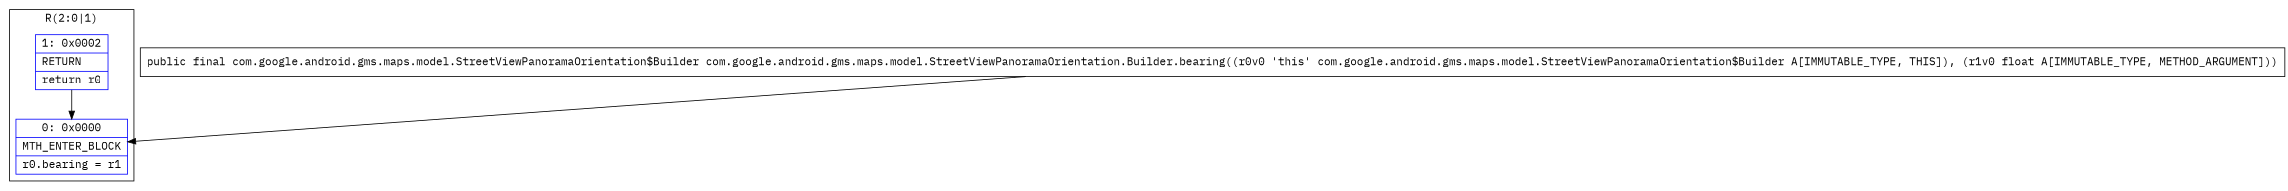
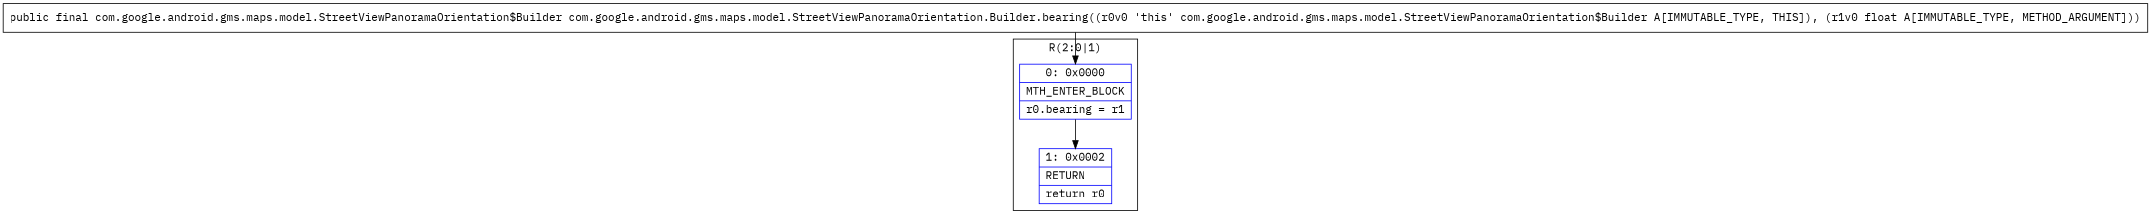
edge "1: 0x0002" -> "0: 0x0000": reversed
